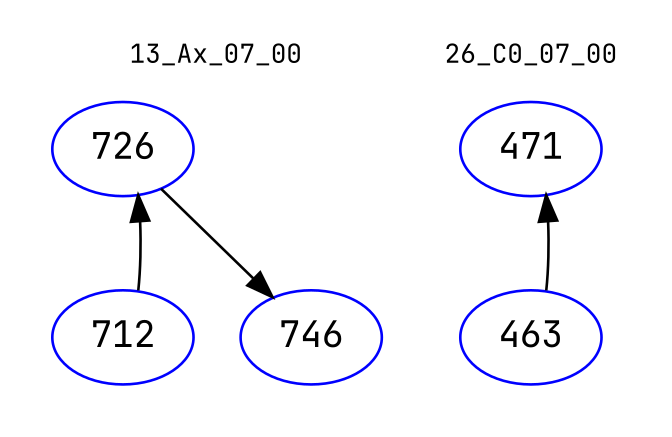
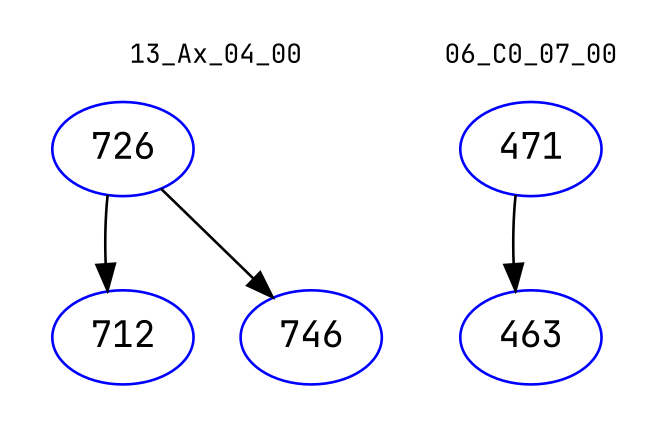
cluster "13_Ax_07_00": label "13_Ax_07_00" -> "13_Ax_04_00"
cluster "26_C0_07_00": label "26_C0_07_00" -> "06_C0_07_00"
edge "712" -> "726": reversed
edge "463" -> "471": reversed
